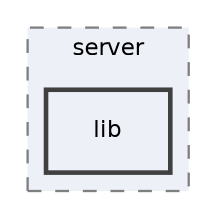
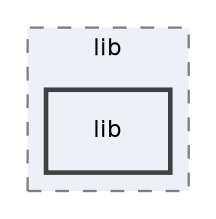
cluster "server": label "server" -> "lib"
